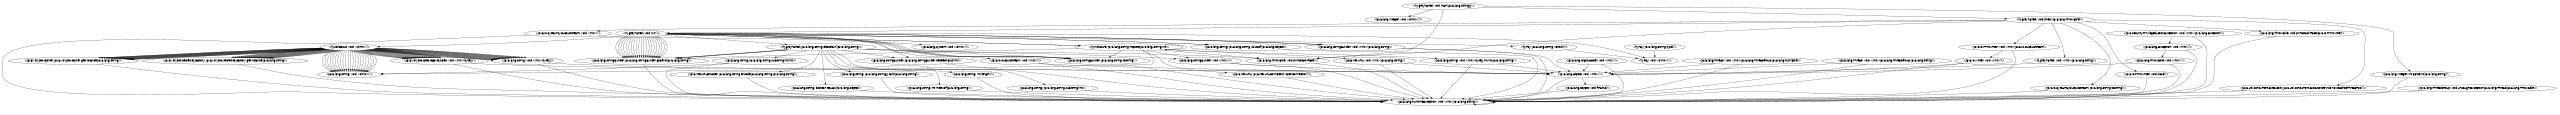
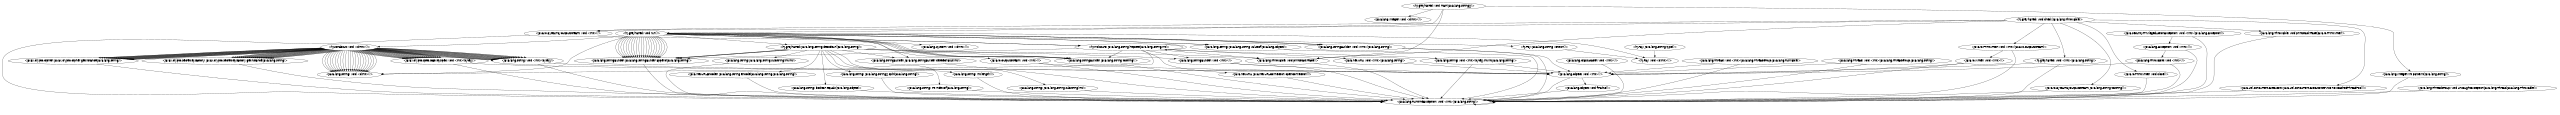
edge "<hj.greyhaired: void main(java.lang.String[])>" -> "<hj.greyhaired: void check(java.lang.Throwable)>": now "<hj.greyhaired: void main(java.lang.String[])>" -> "<java.io.ByteArrayOutputStream: void <init>()>"
edge "<java.lang.ClassLoader: void <init>()>" -> "<java.lang.Object: void <init>()>": removed
edge "<java.lang.String: java.lang.String substring(int,int)>" -> "<java.lang.String: void <clinit>()>": now "<hj.greyhaired: void run()>" -> "<java.lang.String: void <clinit>()>"
edge "<java.net.URL: void <init>(java.lang.String)>" -> "<java.lang.RuntimeException: void <init>(java.lang.String)>": now "<hj.greyhaired: void <init>(java.lang.String)>" -> "<java.lang.RuntimeException: void <init>(java.lang.String)>"
